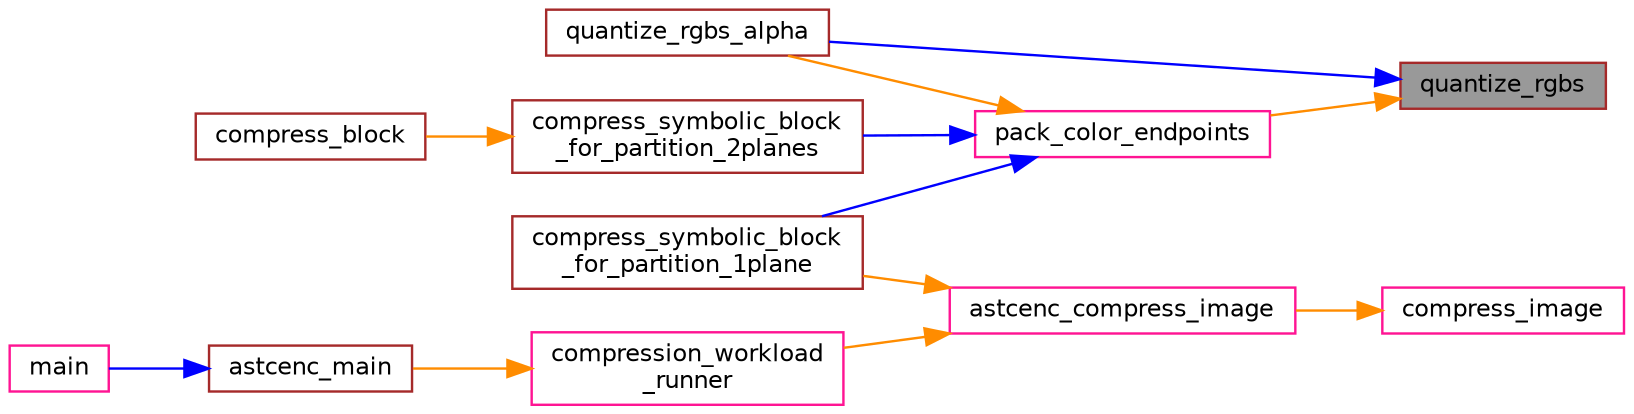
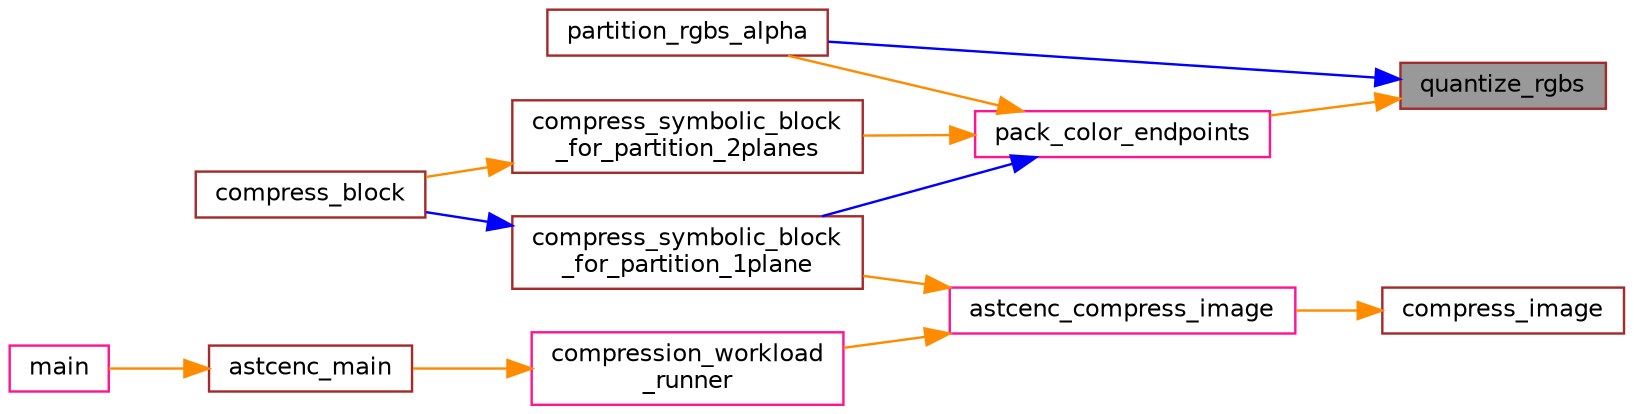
node "quantize_rgbs_alpha": label "quantize_rgbs_alpha" -> "partition_rgbs_alpha"
edge "compress_symbolic_block _for_partition_2planes" -> "pack_color_endpoints": color blue -> darkorange
edge "compress_block" -> "compress_symbolic_block _for_partition_1plane": added
node "compress_image": color deeppink -> brown
edge "main" -> "astcenc_main": color blue -> darkorange
